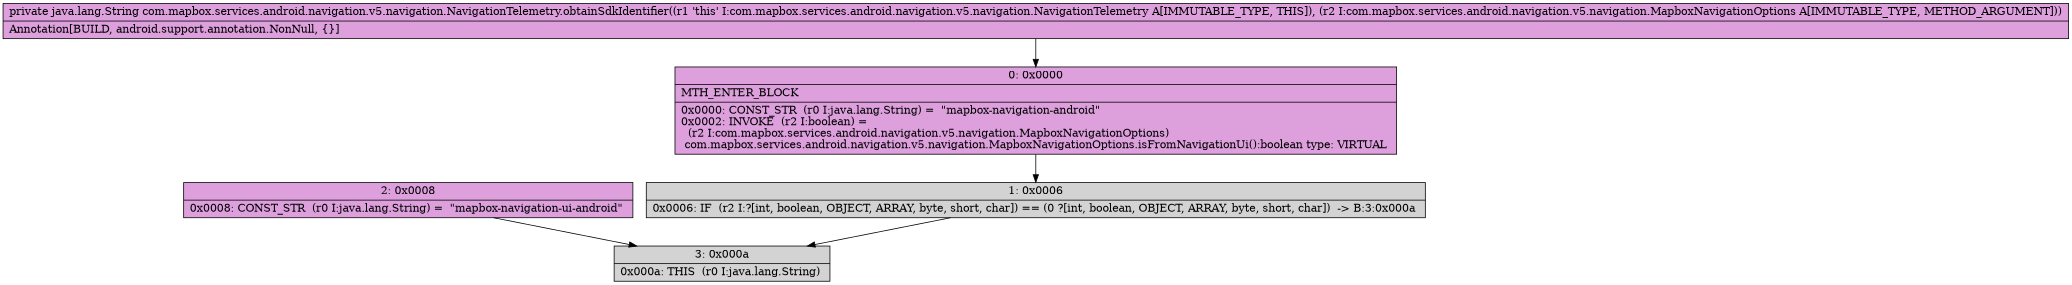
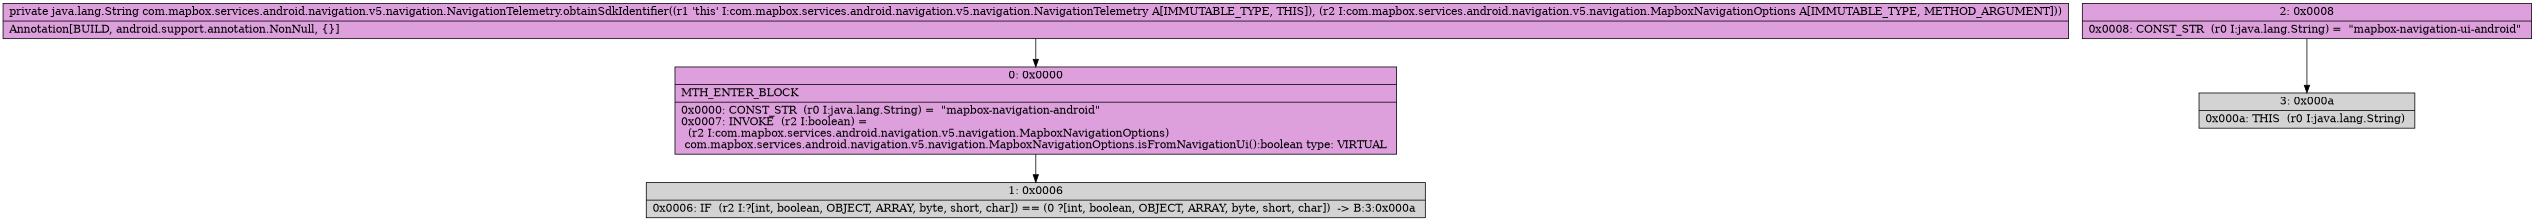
node "0: 0x0000": text "0x0002: INVOKE  (r2 I:boolean) =" -> "0x0007: INVOKE  (r2 I:boolean) ="
edge "1: 0x0006" -> "3: 0x000a": removed
